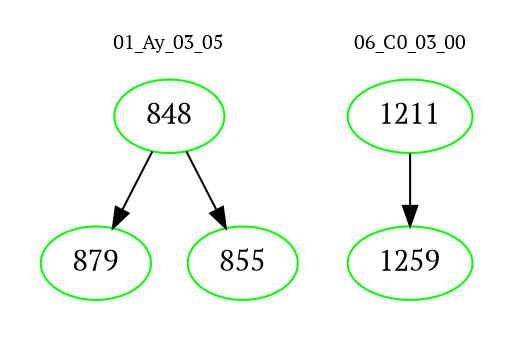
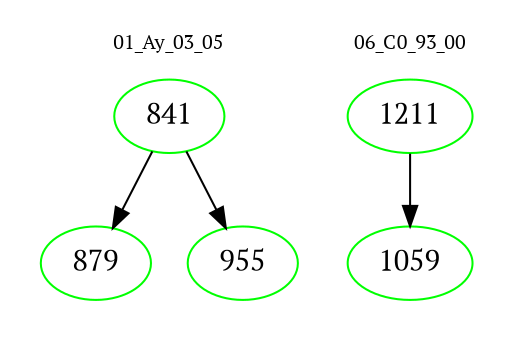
cluster "06_C0_03_00": label "06_C0_03_00" -> "06_C0_93_00"
node "848": label "848" -> "841"
node "855": label "855" -> "955"
node "1259": label "1259" -> "1059"
